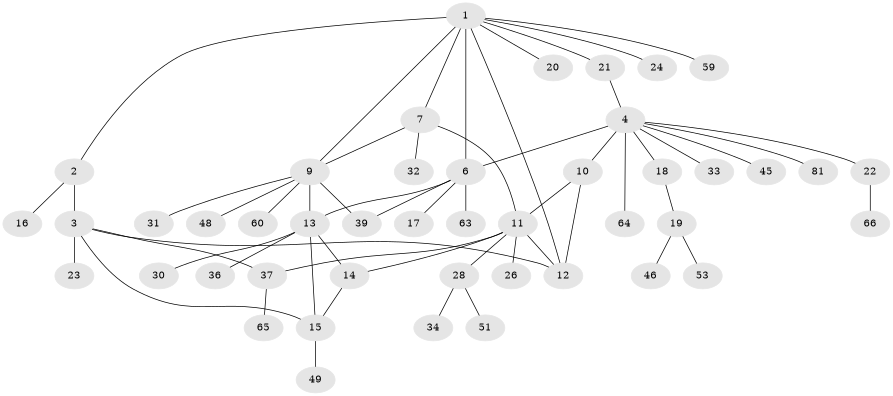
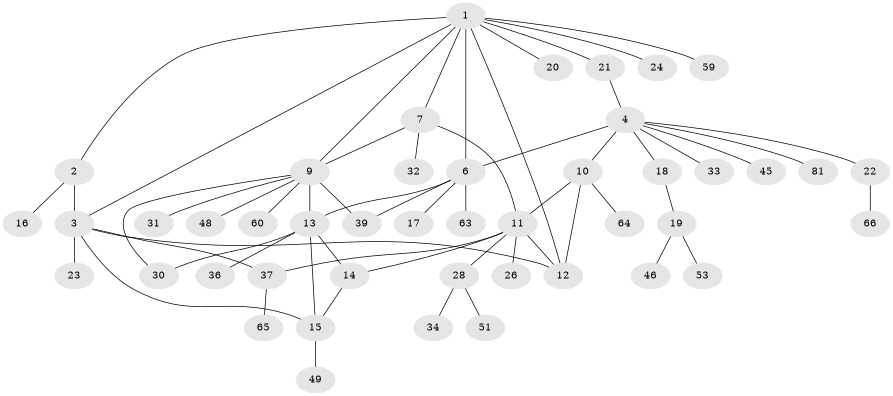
edge "1" -- "3": added
edge "4" -- "64": now "10" -- "64"
edge "9" -- "30": added
